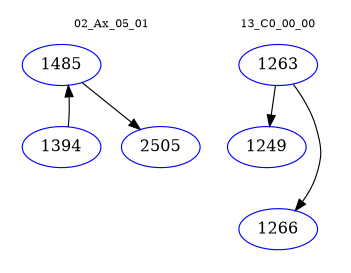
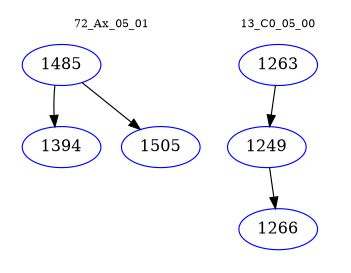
cluster "02_Ax_05_01": label "02_Ax_05_01" -> "72_Ax_05_01"
cluster "13_C0_00_00": label "13_C0_00_00" -> "13_C0_05_00"
edge "1394" -> "1485": reversed
edge "1263" -> "1266": now "1249" -> "1266"
node "2505": label "2505" -> "1505"
